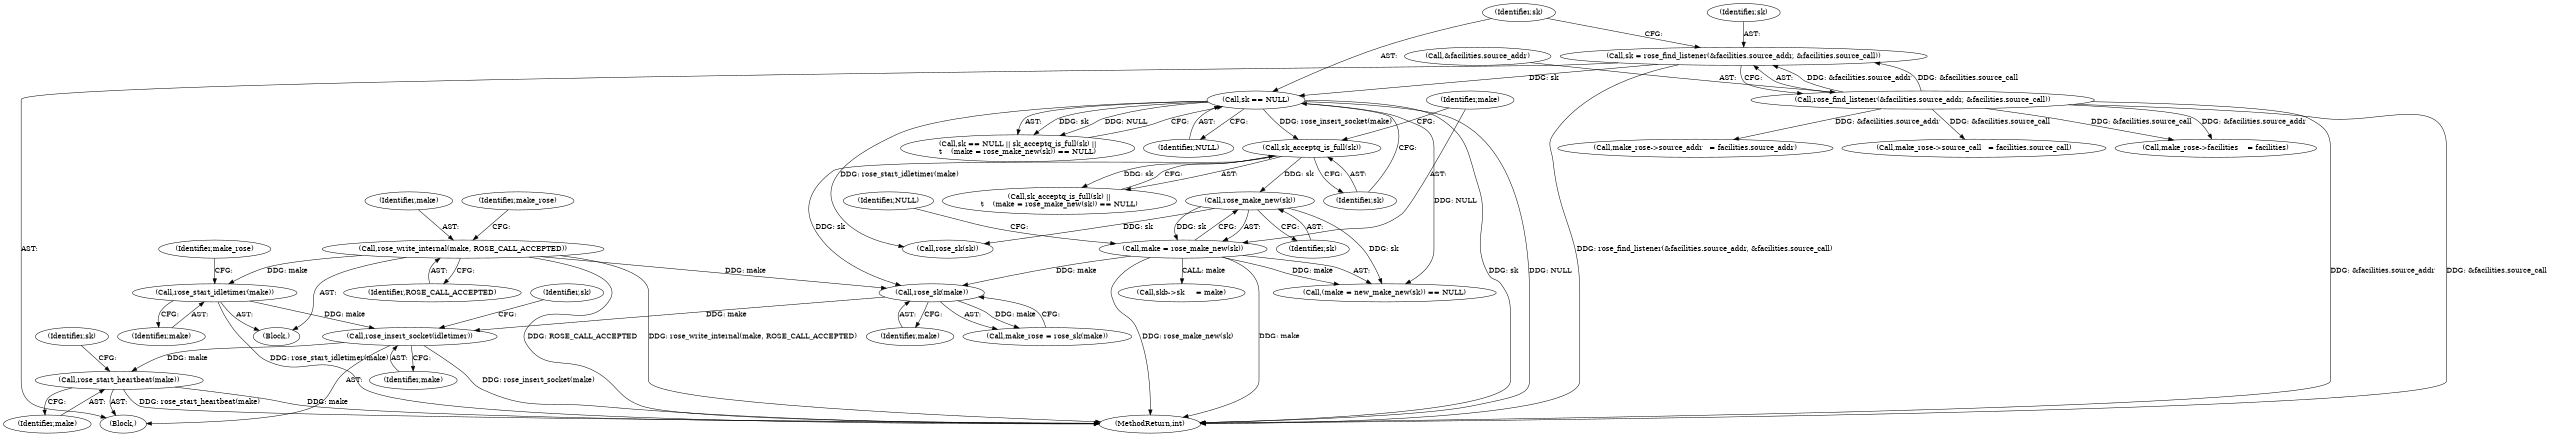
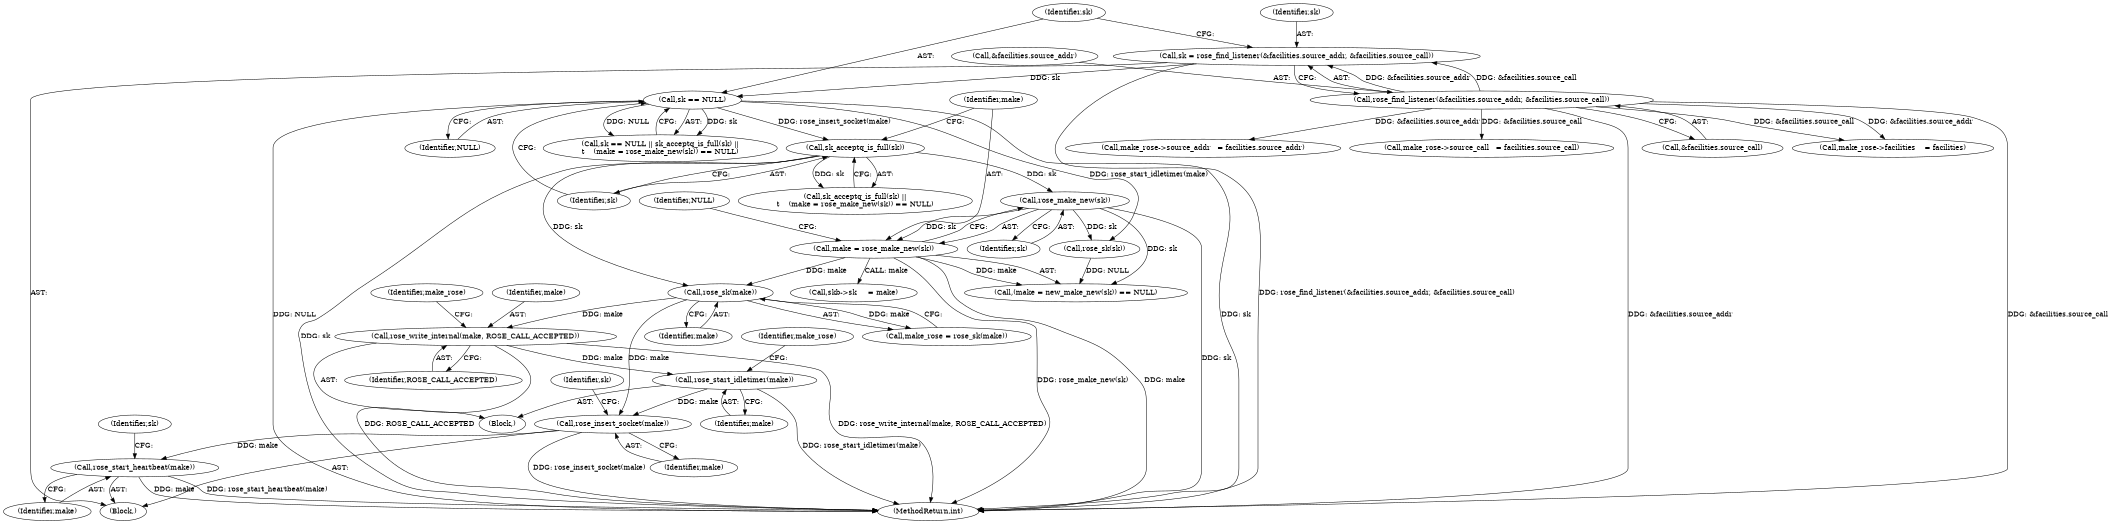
edge "(Call,sk == NULL)" -> "(Call,(make = new_make_new(sk)) == NULL)": now "(Call,rose_sk(sk))" -> "(Call,(make = new_make_new(sk)) == NULL)"
node "(Call,&facilities.source_call)": added
edge "(Call,rose_write_internal(make, ROSE_CALL_ACCEPTED))" -> "(Call,rose_sk(make))": reversed
node "(Call,rose_insert_socket(idletimer))": label "(Call,rose_insert_socket(idletimer))" -> "(Call,rose_insert_socket(make))"
edge "(Call,sk_acceptq_is_full(sk))" -> "(MethodReturn,int)": added, label "DDG: sk"
edge "(Call,rose_make_new(sk))" -> "(MethodReturn,int)": added, label "DDG: sk"
